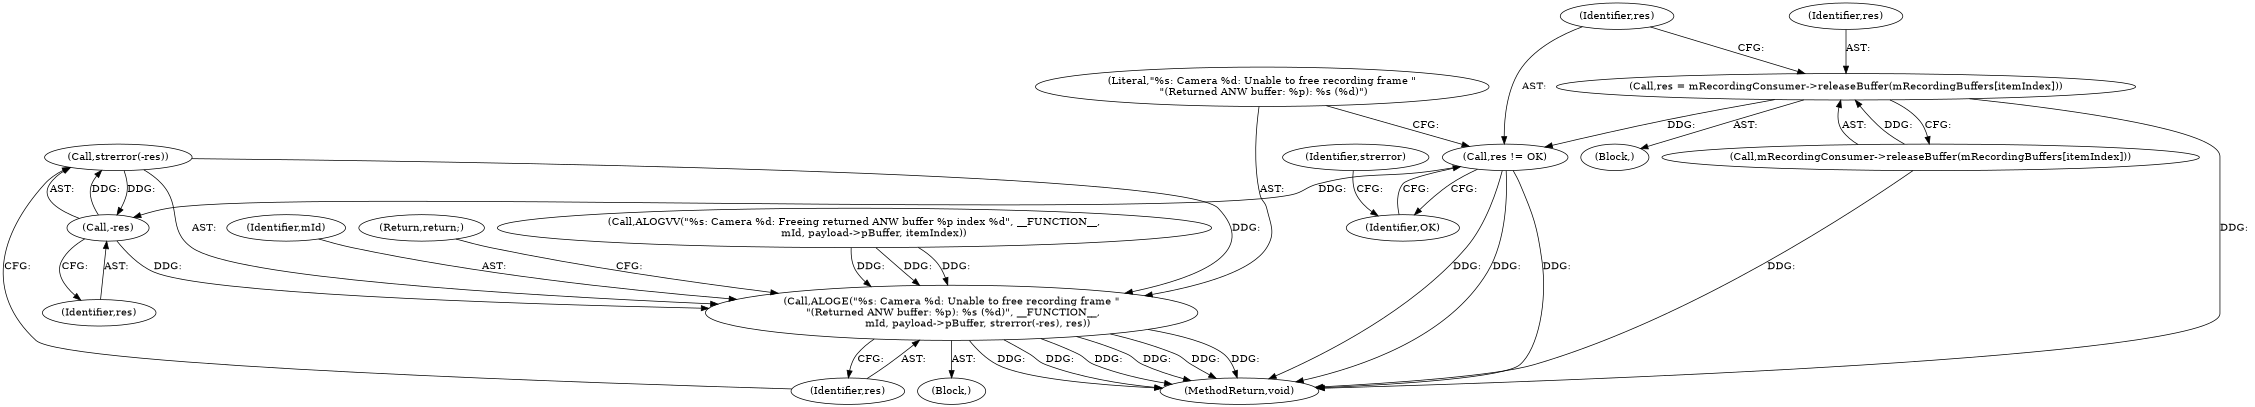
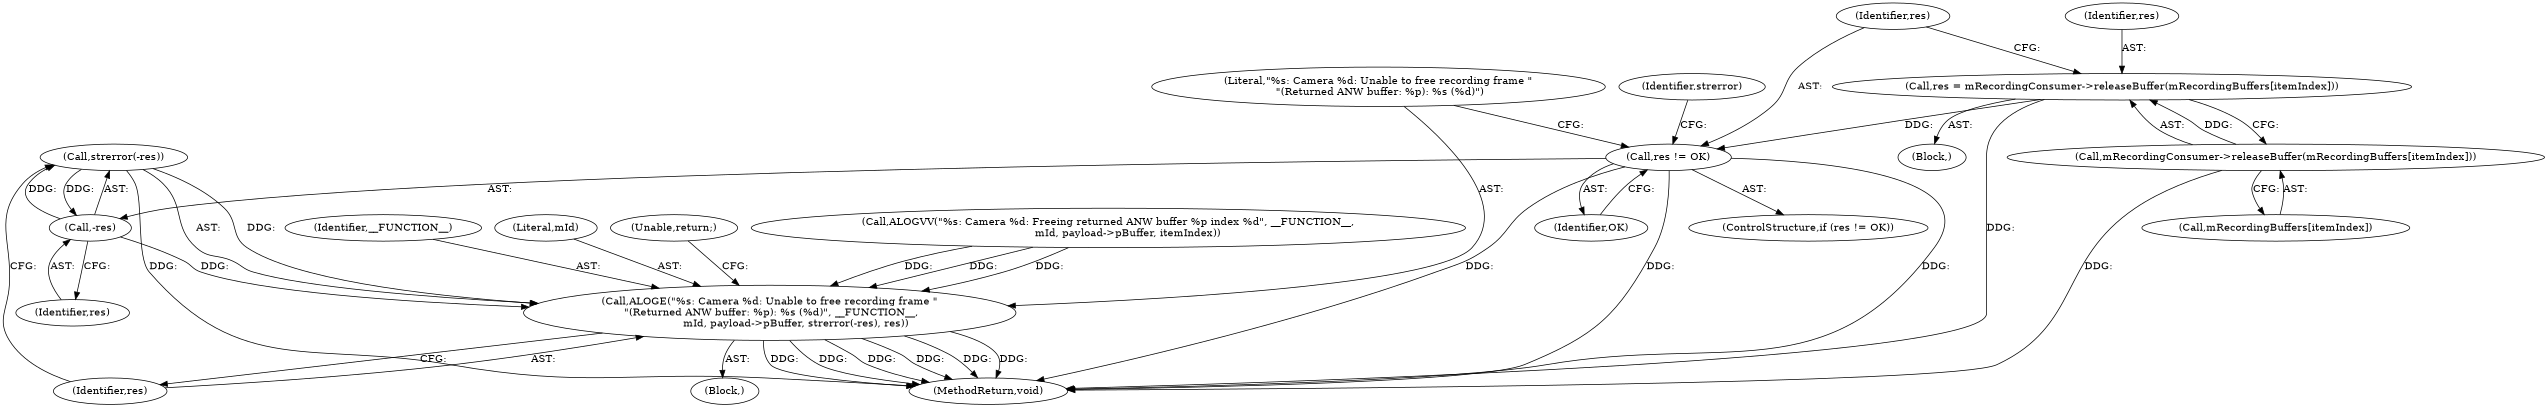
edge "(Call,res != OK)" -> "(Call,-res)": label "DDG: " -> "AST: "
edge "(Call,res != OK)" -> "(Identifier,OK)": label "CFG: " -> "AST: "
edge "(Identifier,strerror)" -> "(Identifier,OK)": now "(Identifier,strerror)" -> "(Call,res != OK)"
node "(Identifier,mId)": label "(Identifier,mId)" -> "(Literal,mId)"
node "(Identifier,__FUNCTION__)": added
node "(Return,return;)": label "(Return,return;)" -> "(Unable,return;)"
node "(ControlStructure,if (res != OK))": added
node "(Call,mRecordingBuffers[itemIndex])": added
edge "(Call,strerror(-res))" -> "(MethodReturn,void)": added, label "DDG:"
